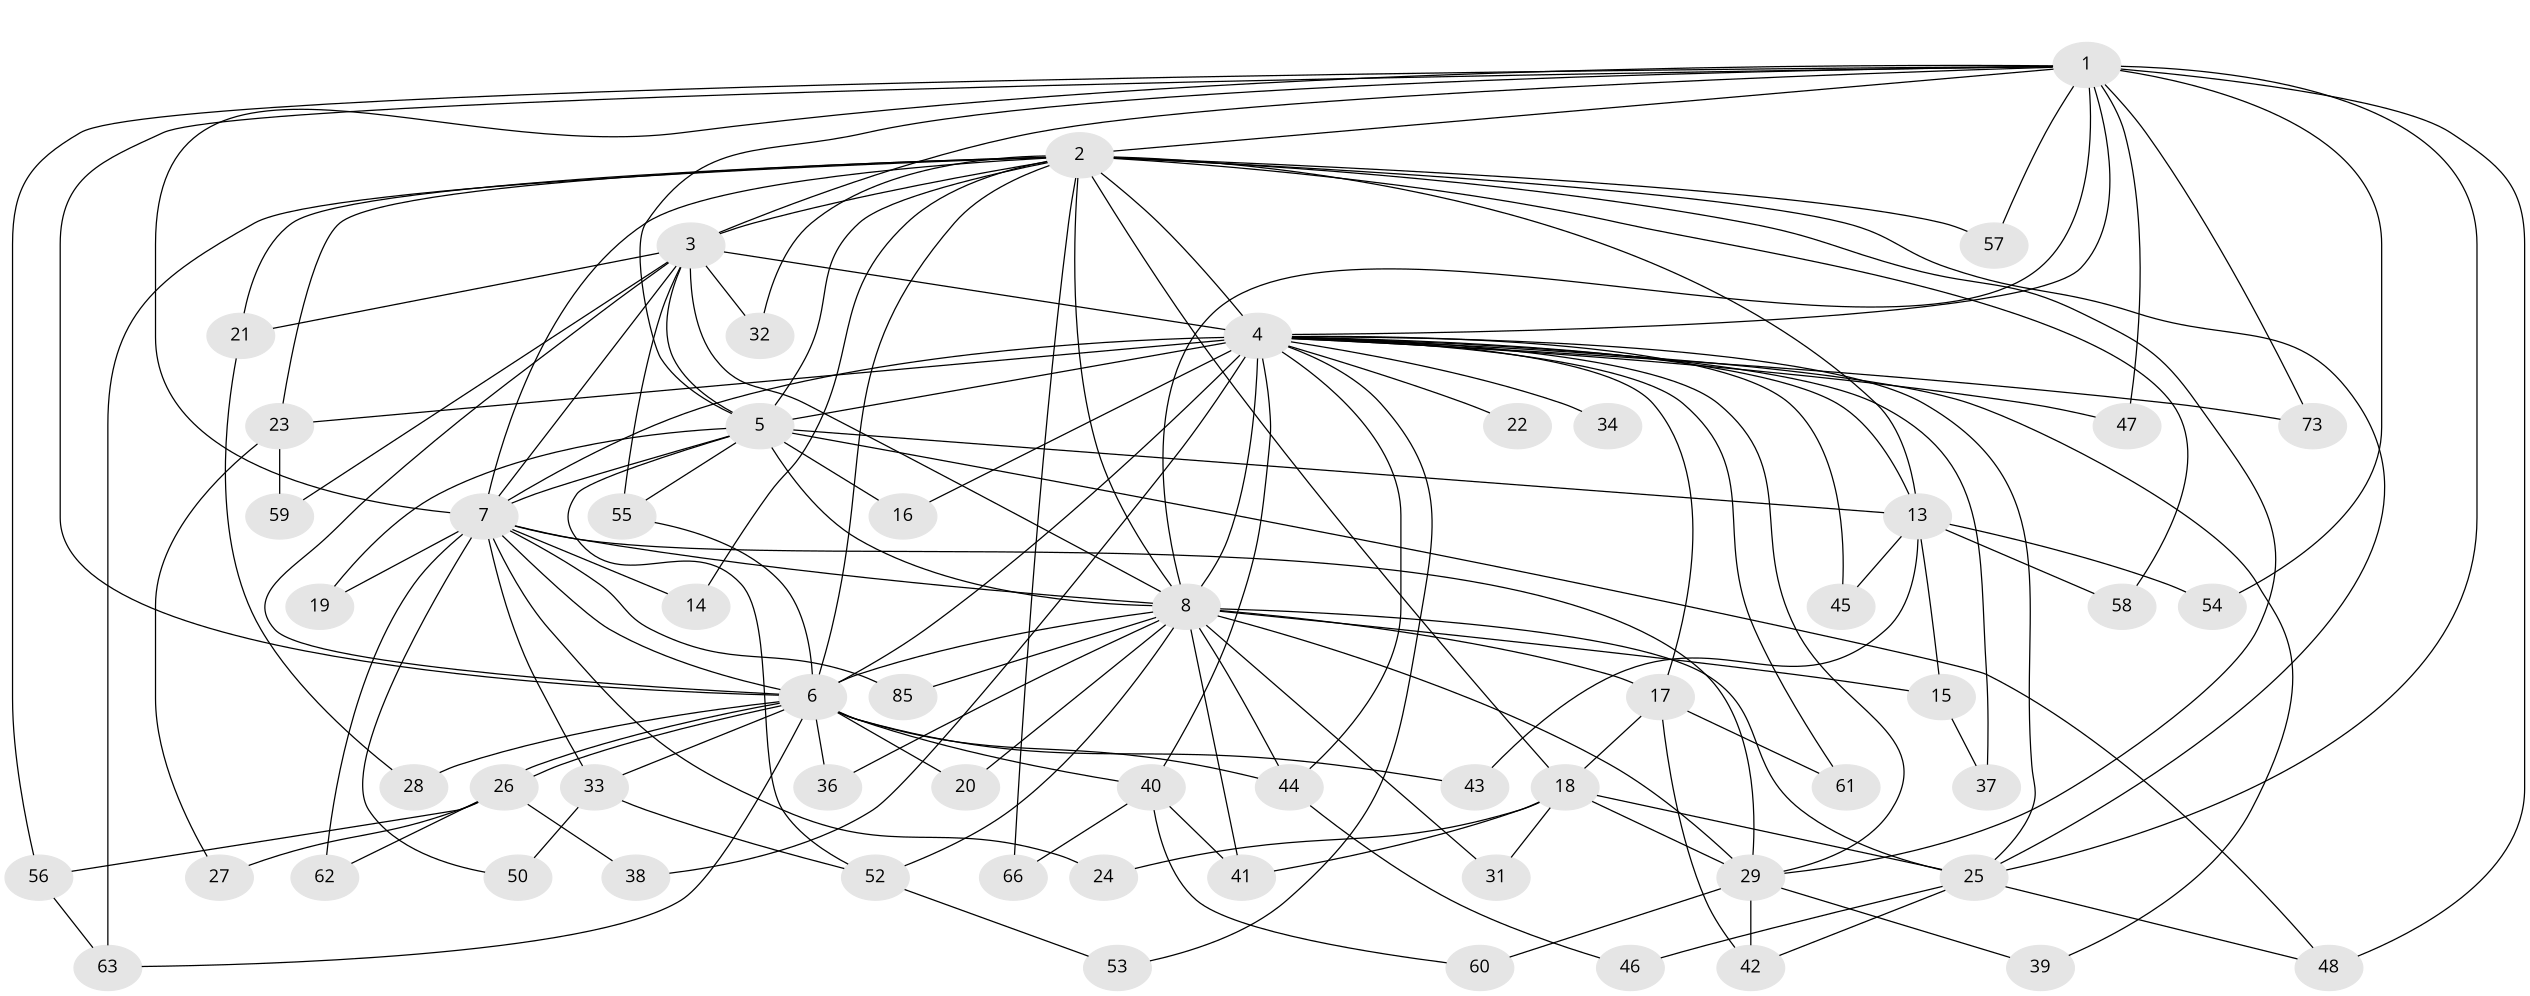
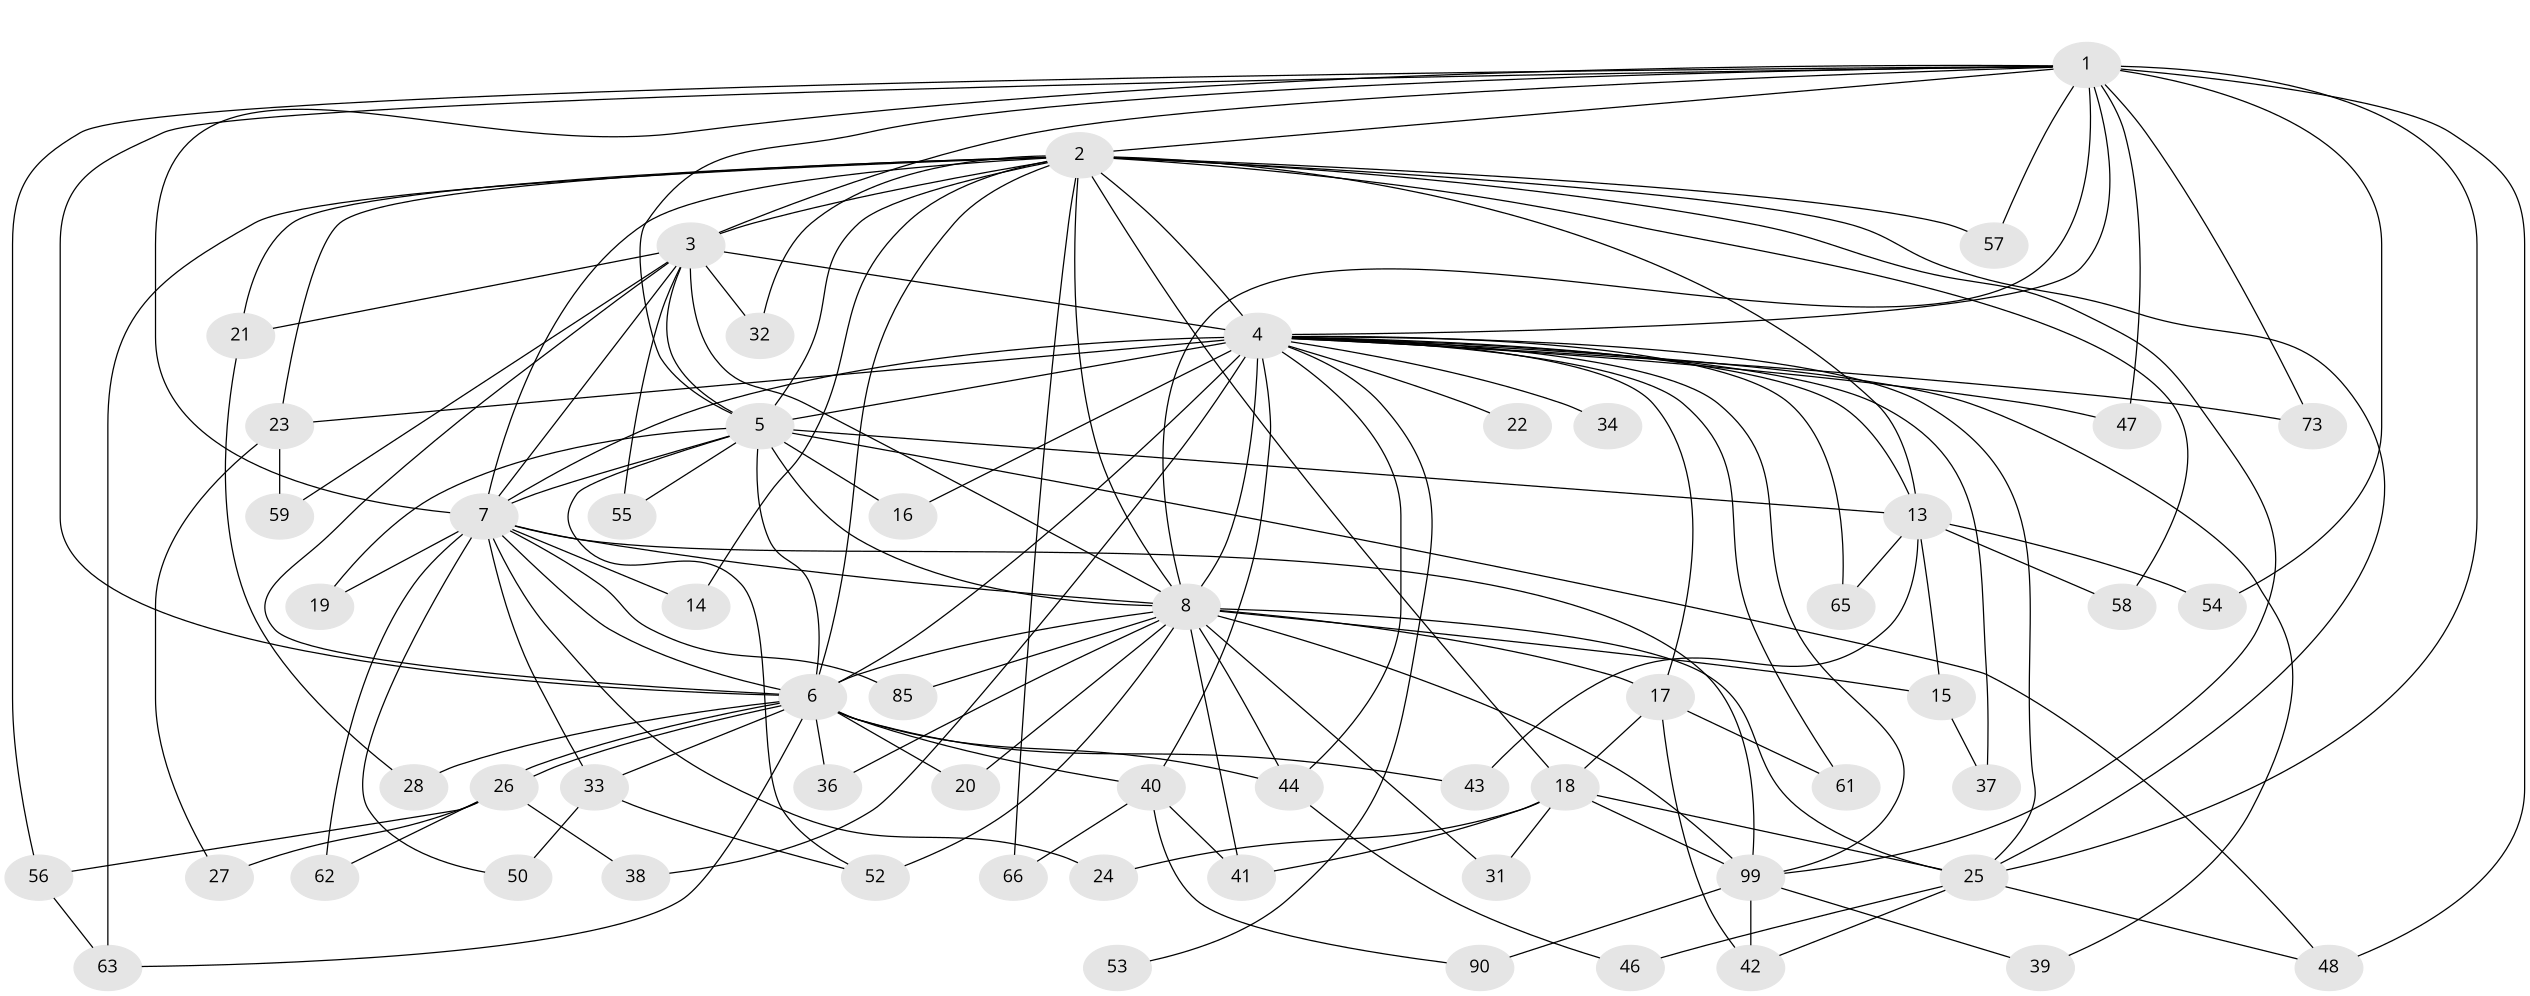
edge "55" -- "6": now "5" -- "6"
node "45": label "45" -> "65"
node "29": label "29" -> "99"
edge "52" -- "53": removed
node "60": label "60" -> "90"
